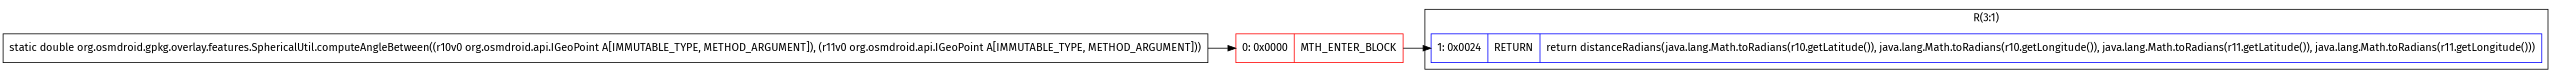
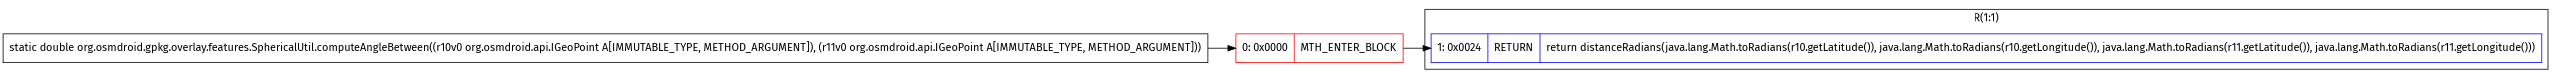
cluster "R(3:1)": label "R(3:1)" -> "R(1:1)"
